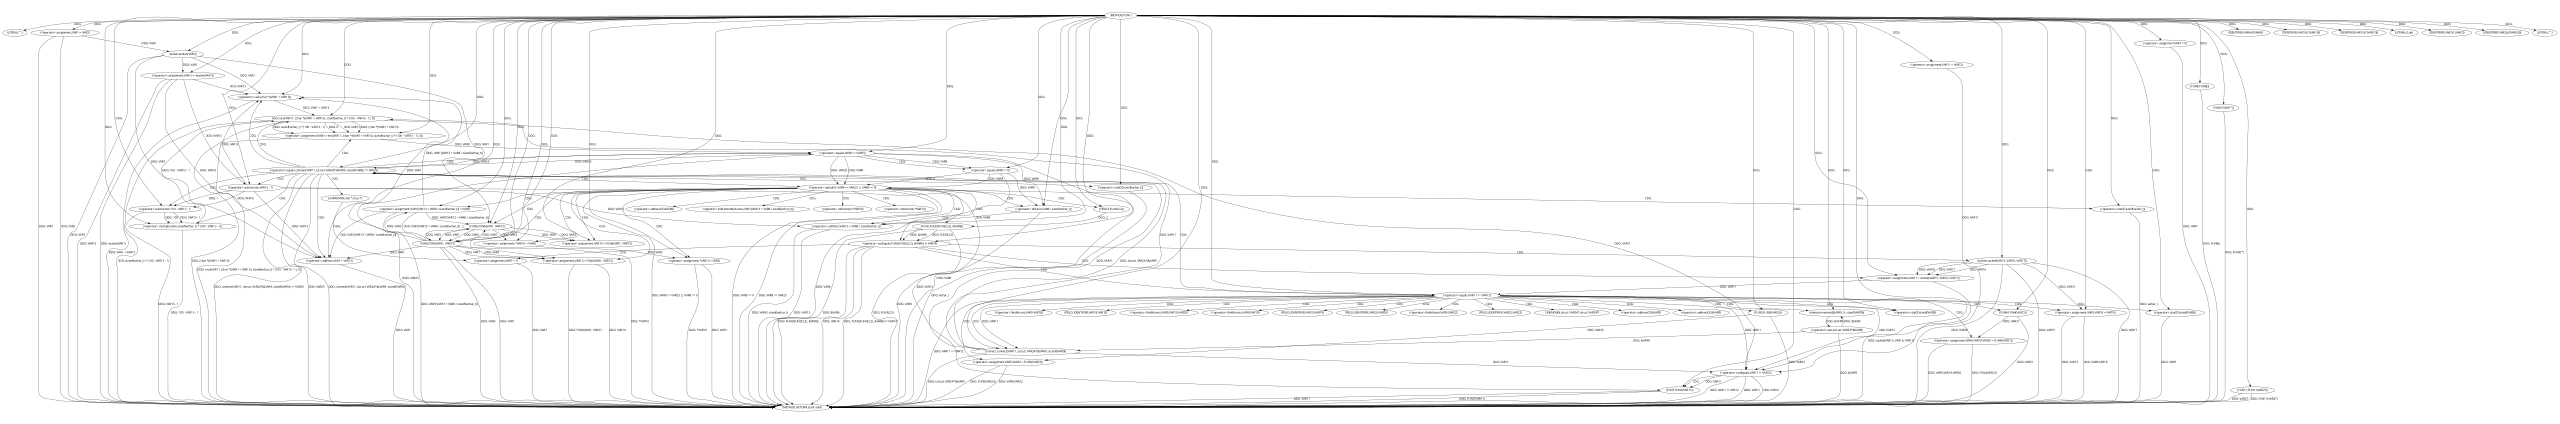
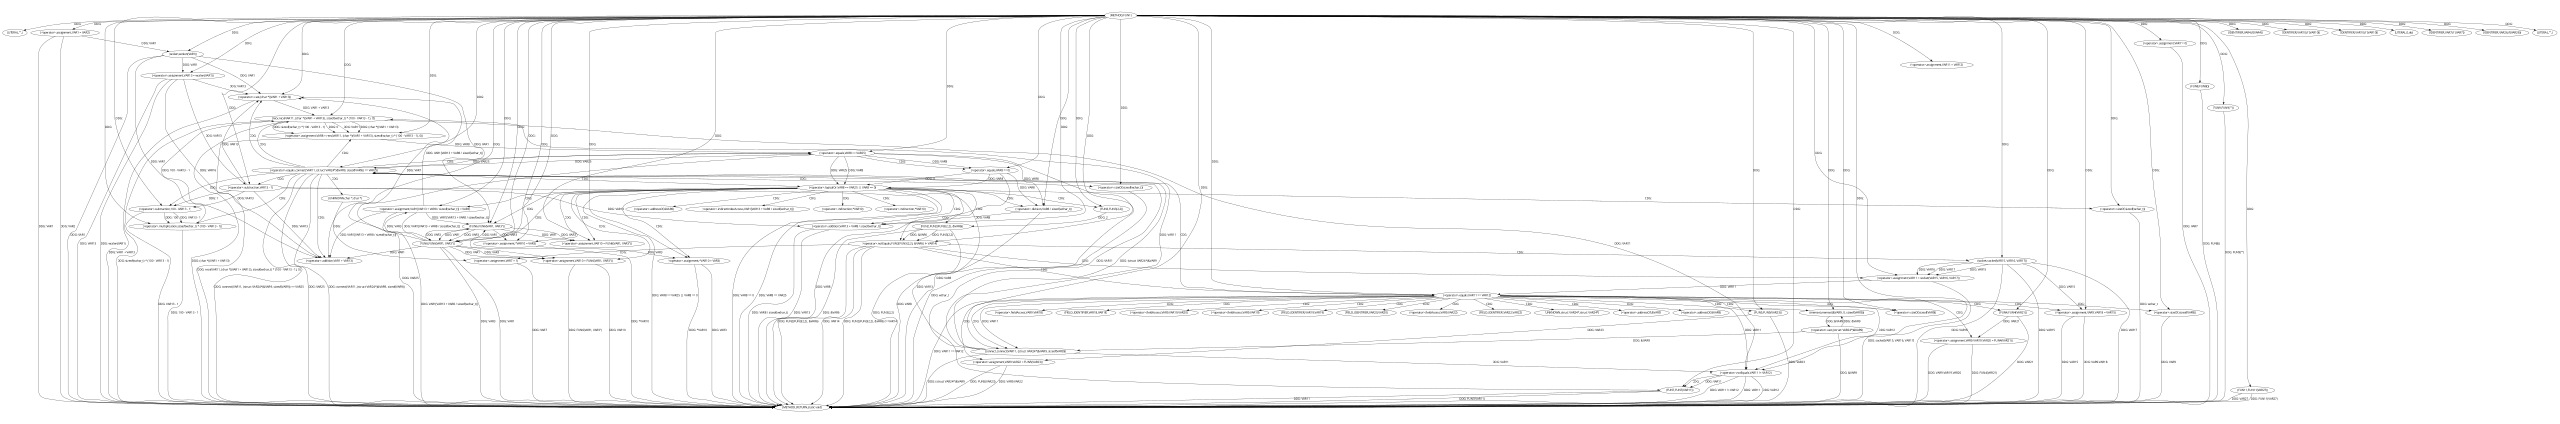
node "(FIELD3,FUN3(2,2))": label "(FIELD3,FUN3(2,2))" -> "(FUN3,FUN3(2,2))"
edge "(<operator>.assignment,VAR11 = VAR12)" -> "(<operator>.notEquals,VAR11 != VAR12)": removed, label "DDG: VAR11"
edge "(<operator>.addition,VAR1 + VAR13)" -> "(METHOD_RETURN,static void)": removed, label "DDG: VAR1"
